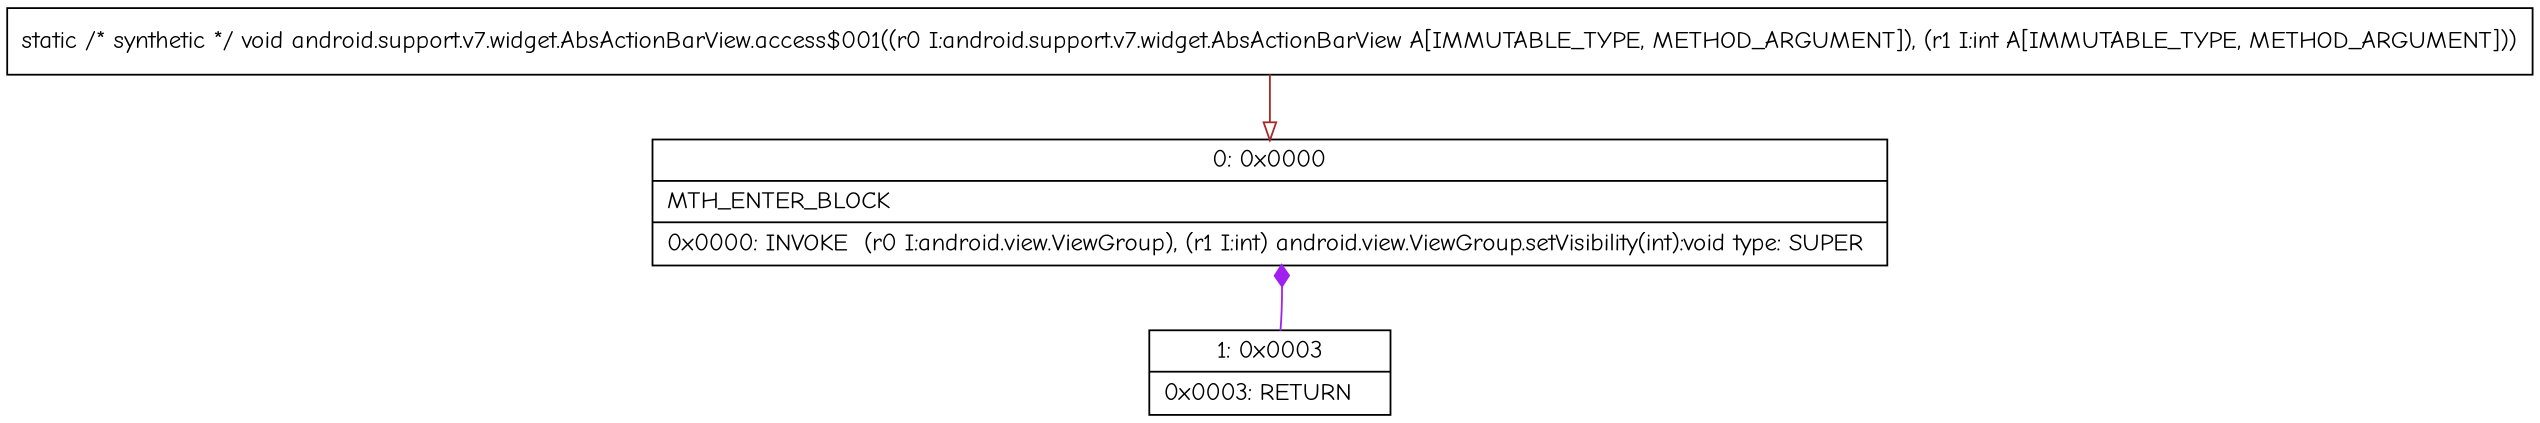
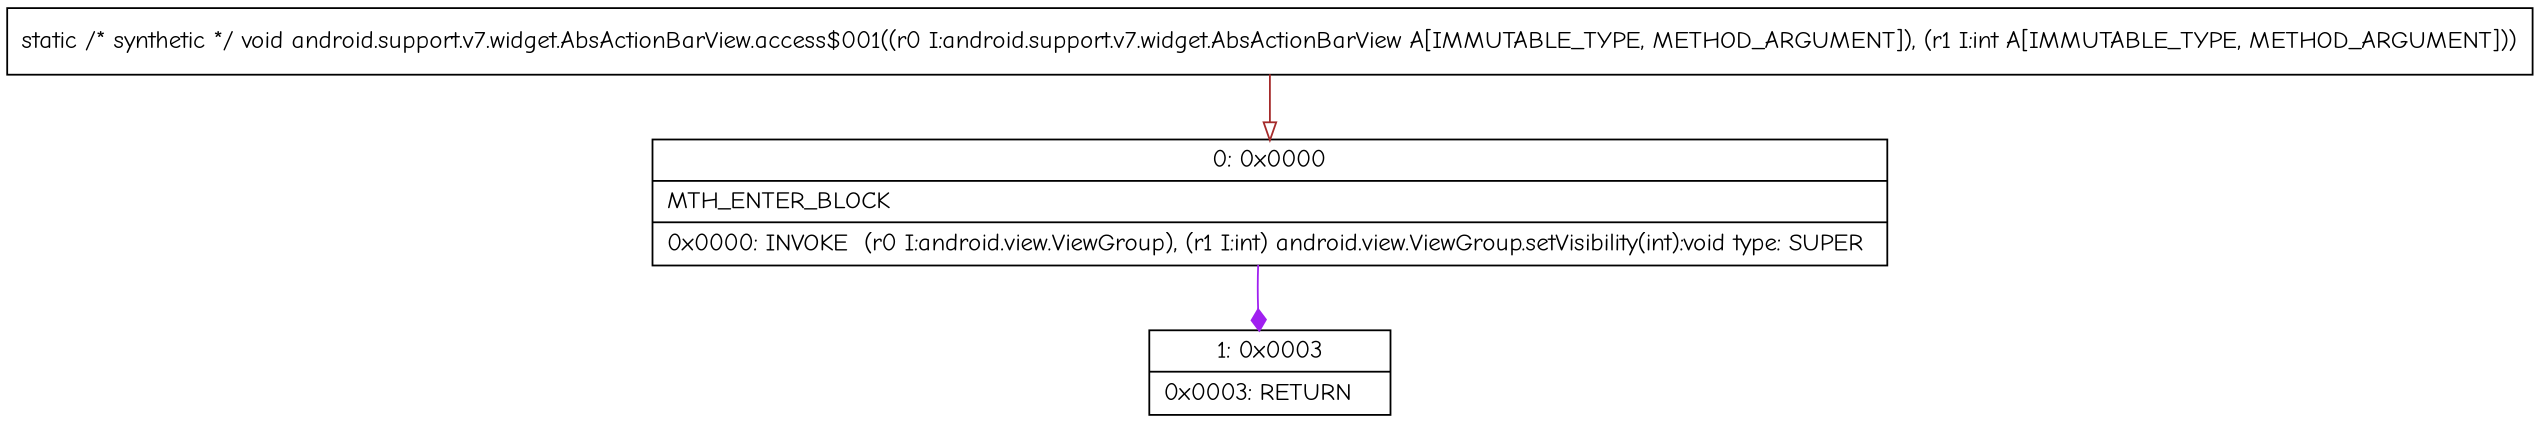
edge "1: 0x0003" -> "0: 0x0000": reversed
